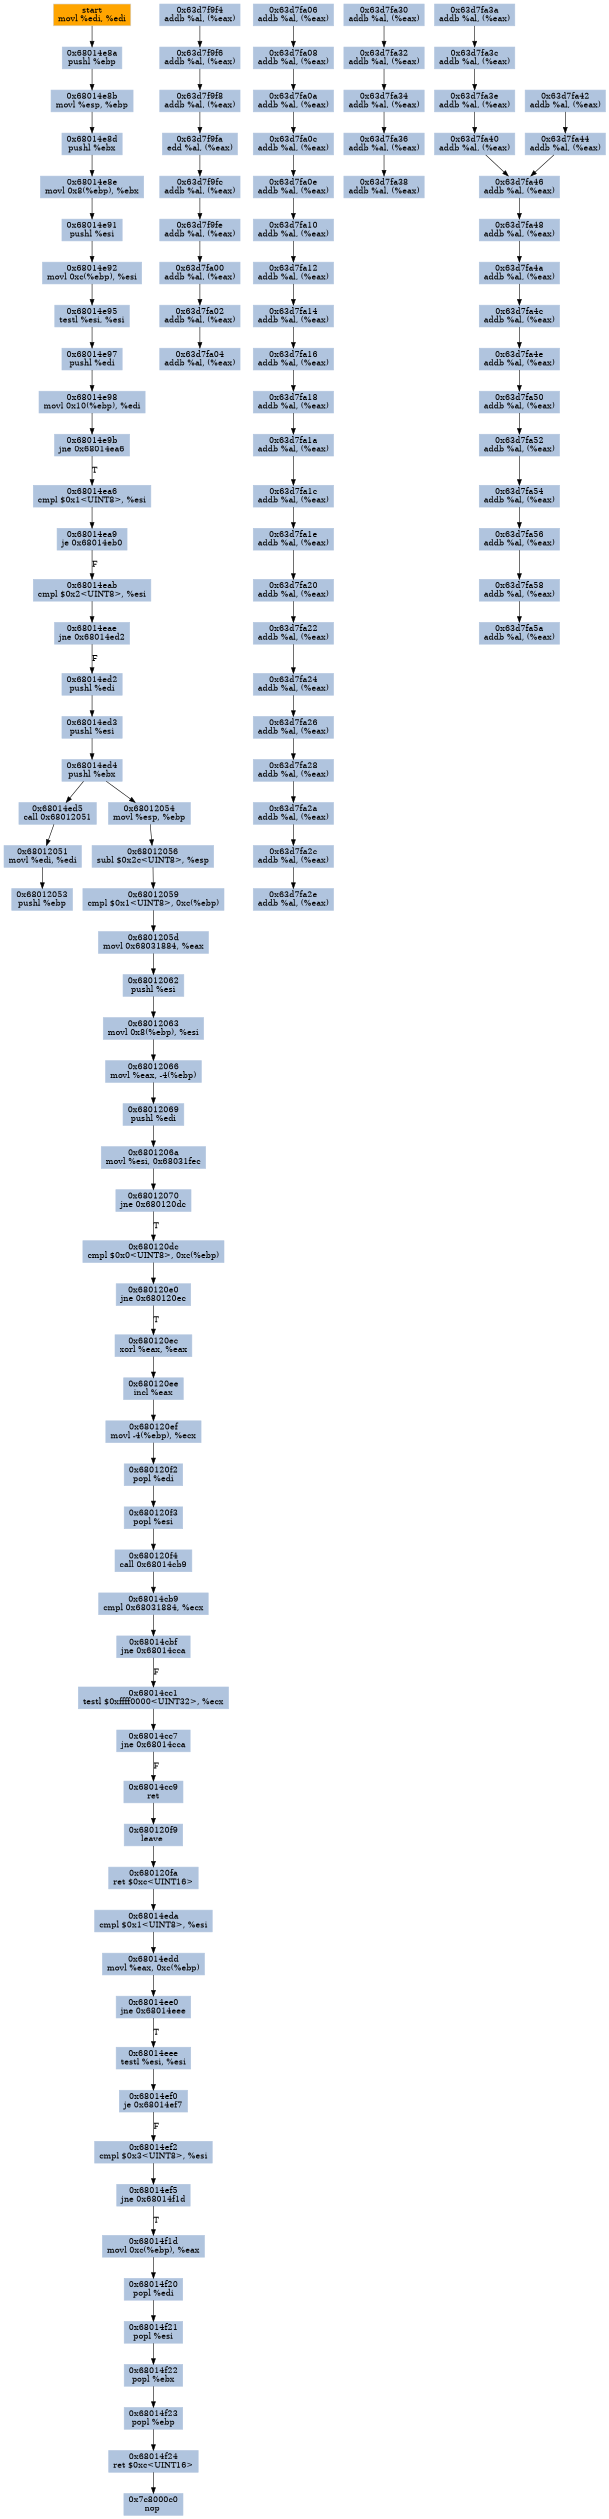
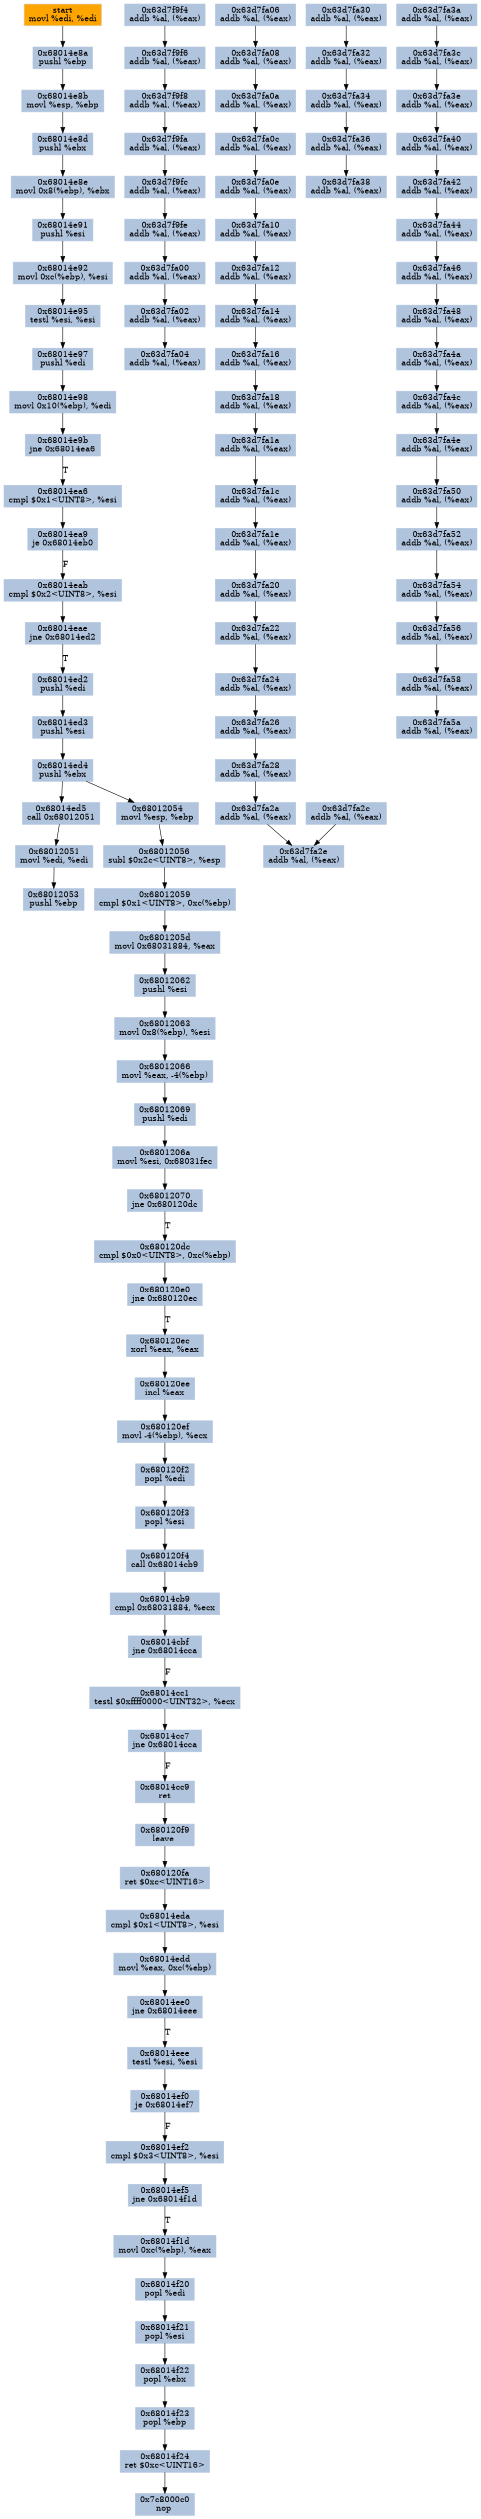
node "0x63d7f9fa edd %al, (%eax)": label "0x63d7f9fa edd %al, (%eax)" -> "0x63d7f9fa addb %al, (%eax)"
edge "0x63d7fa40 addb %al, (%eax)" -> "0x63d7fa46 addb %al, (%eax)": now "0x63d7fa40 addb %al, (%eax)" -> "0x63d7fa42 addb %al, (%eax)"
edge "0x68014eae jne 0x68014ed2" -> "0x68014ed2 pushl %edi": label "F" -> "T"
edge "0x63d7fa2a addb %al, (%eax)" -> "0x63d7fa2c addb %al, (%eax)": now "0x63d7fa2a addb %al, (%eax)" -> "0x63d7fa2e addb %al, (%eax)"
